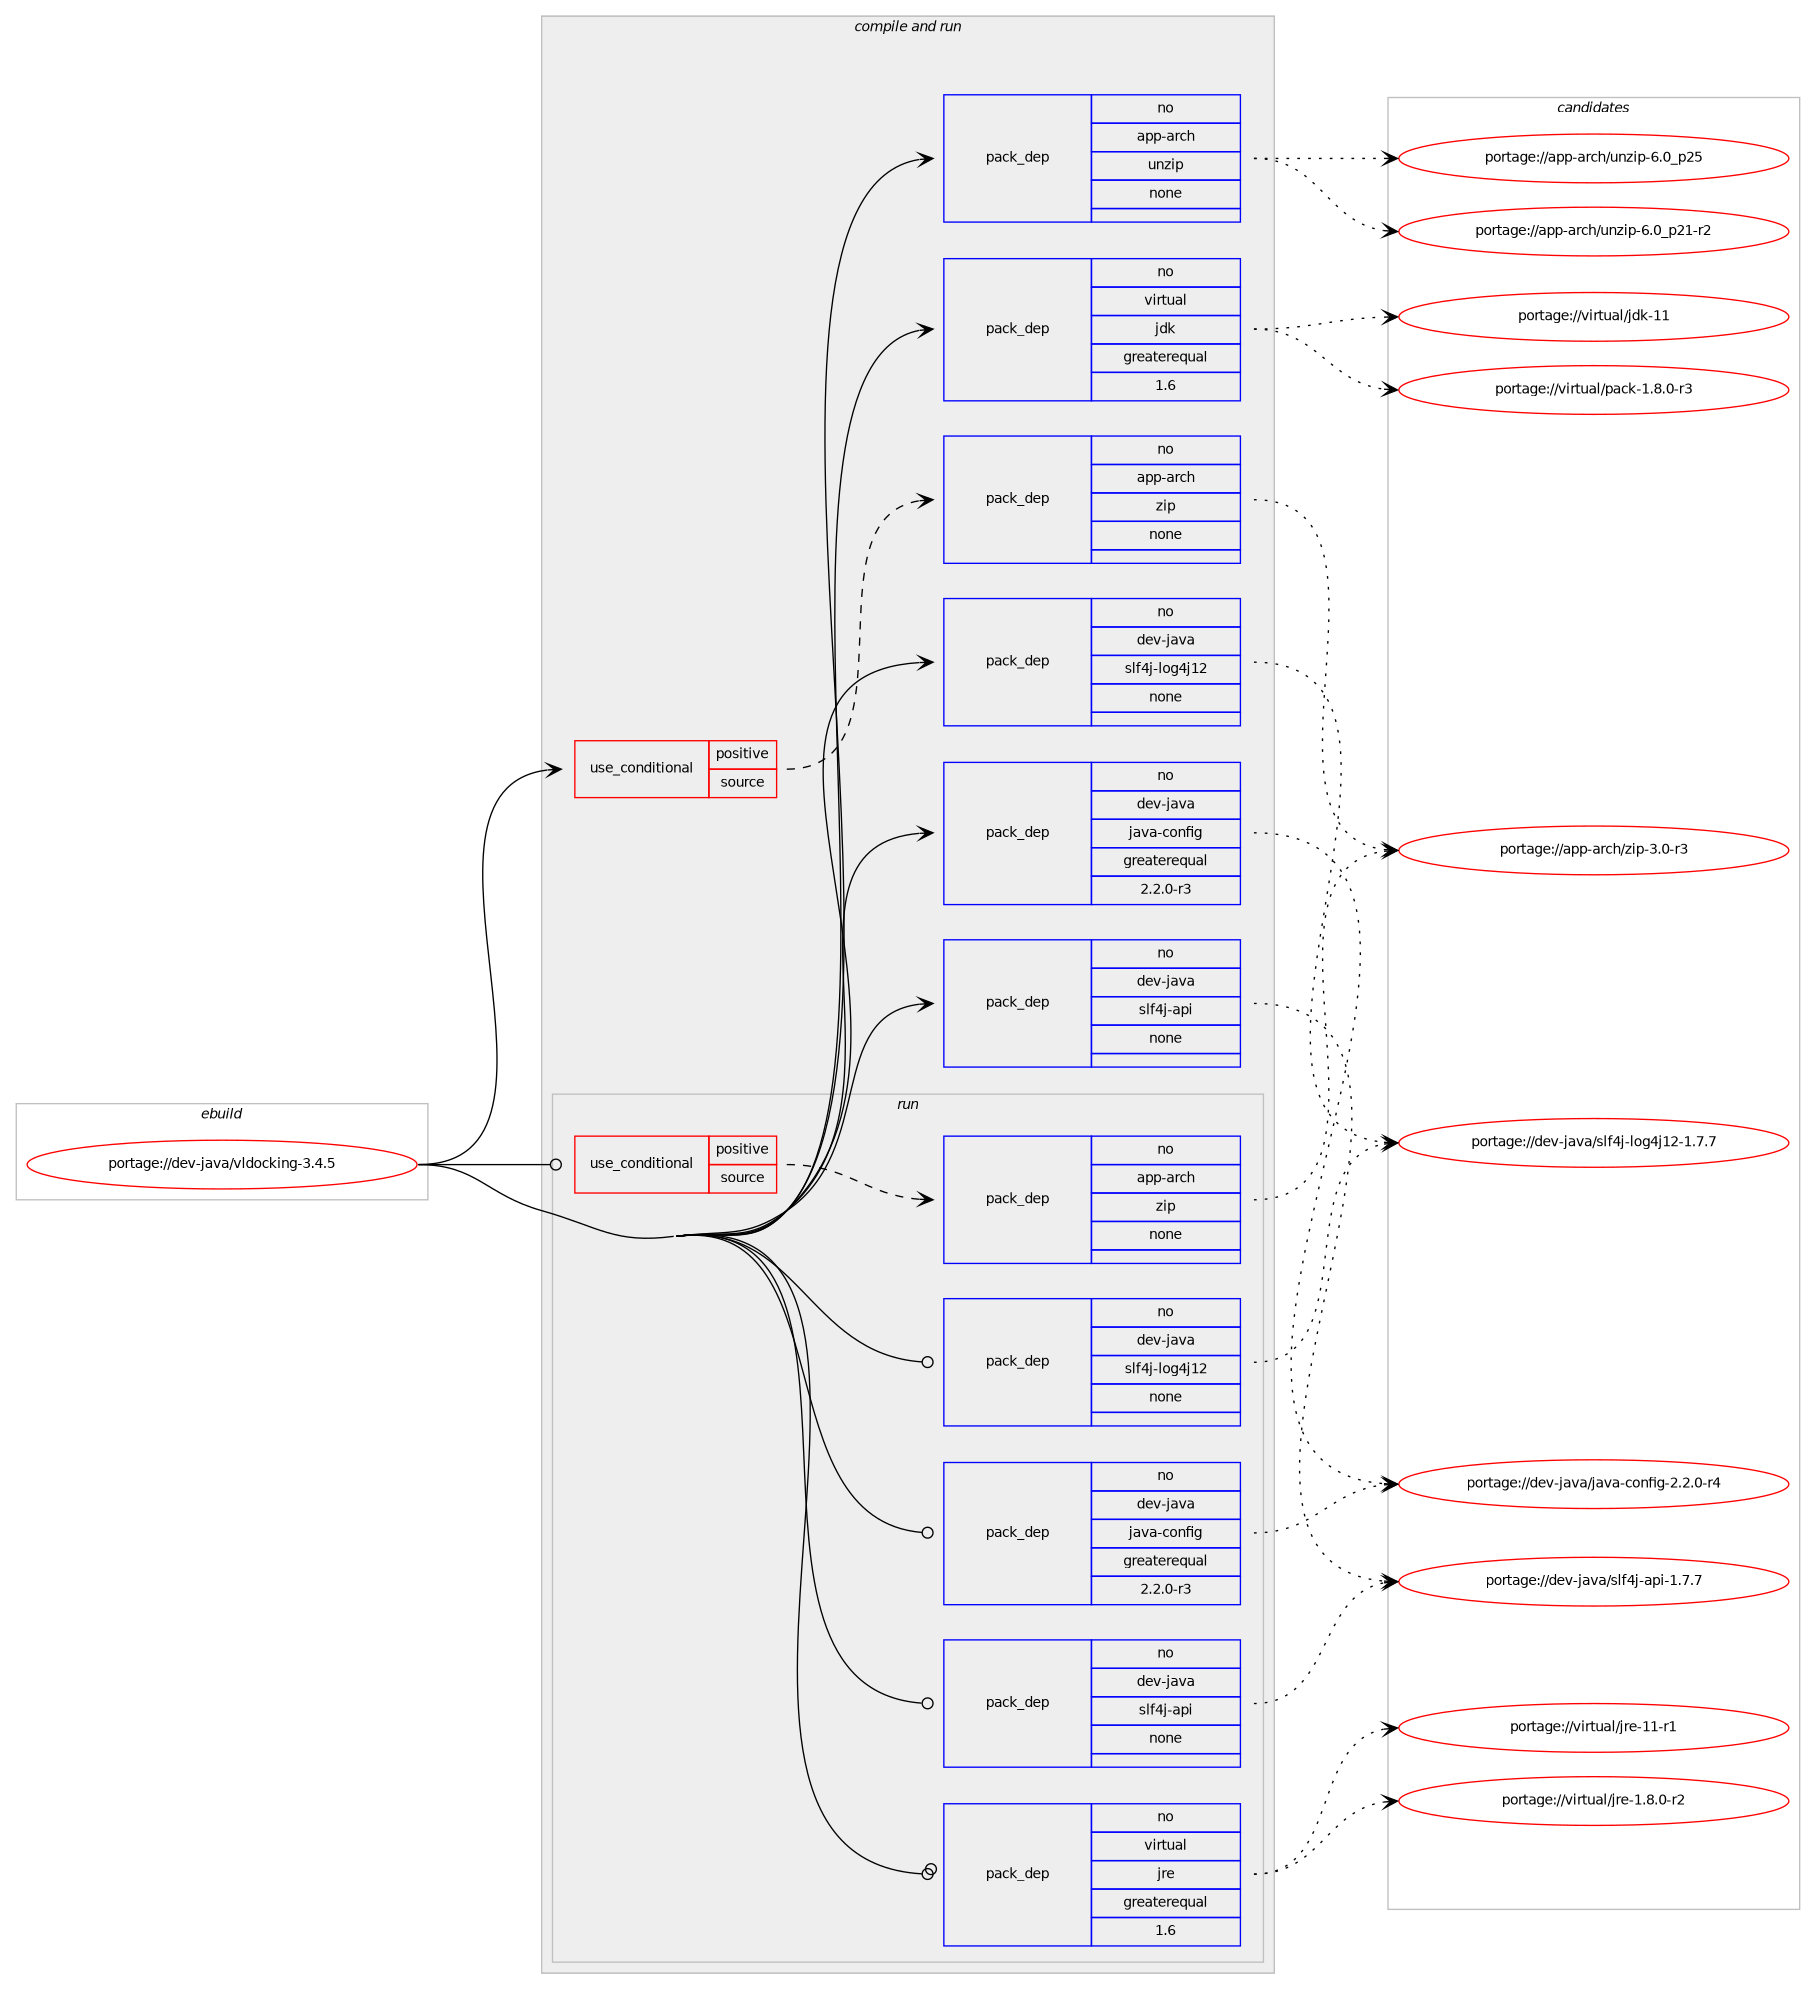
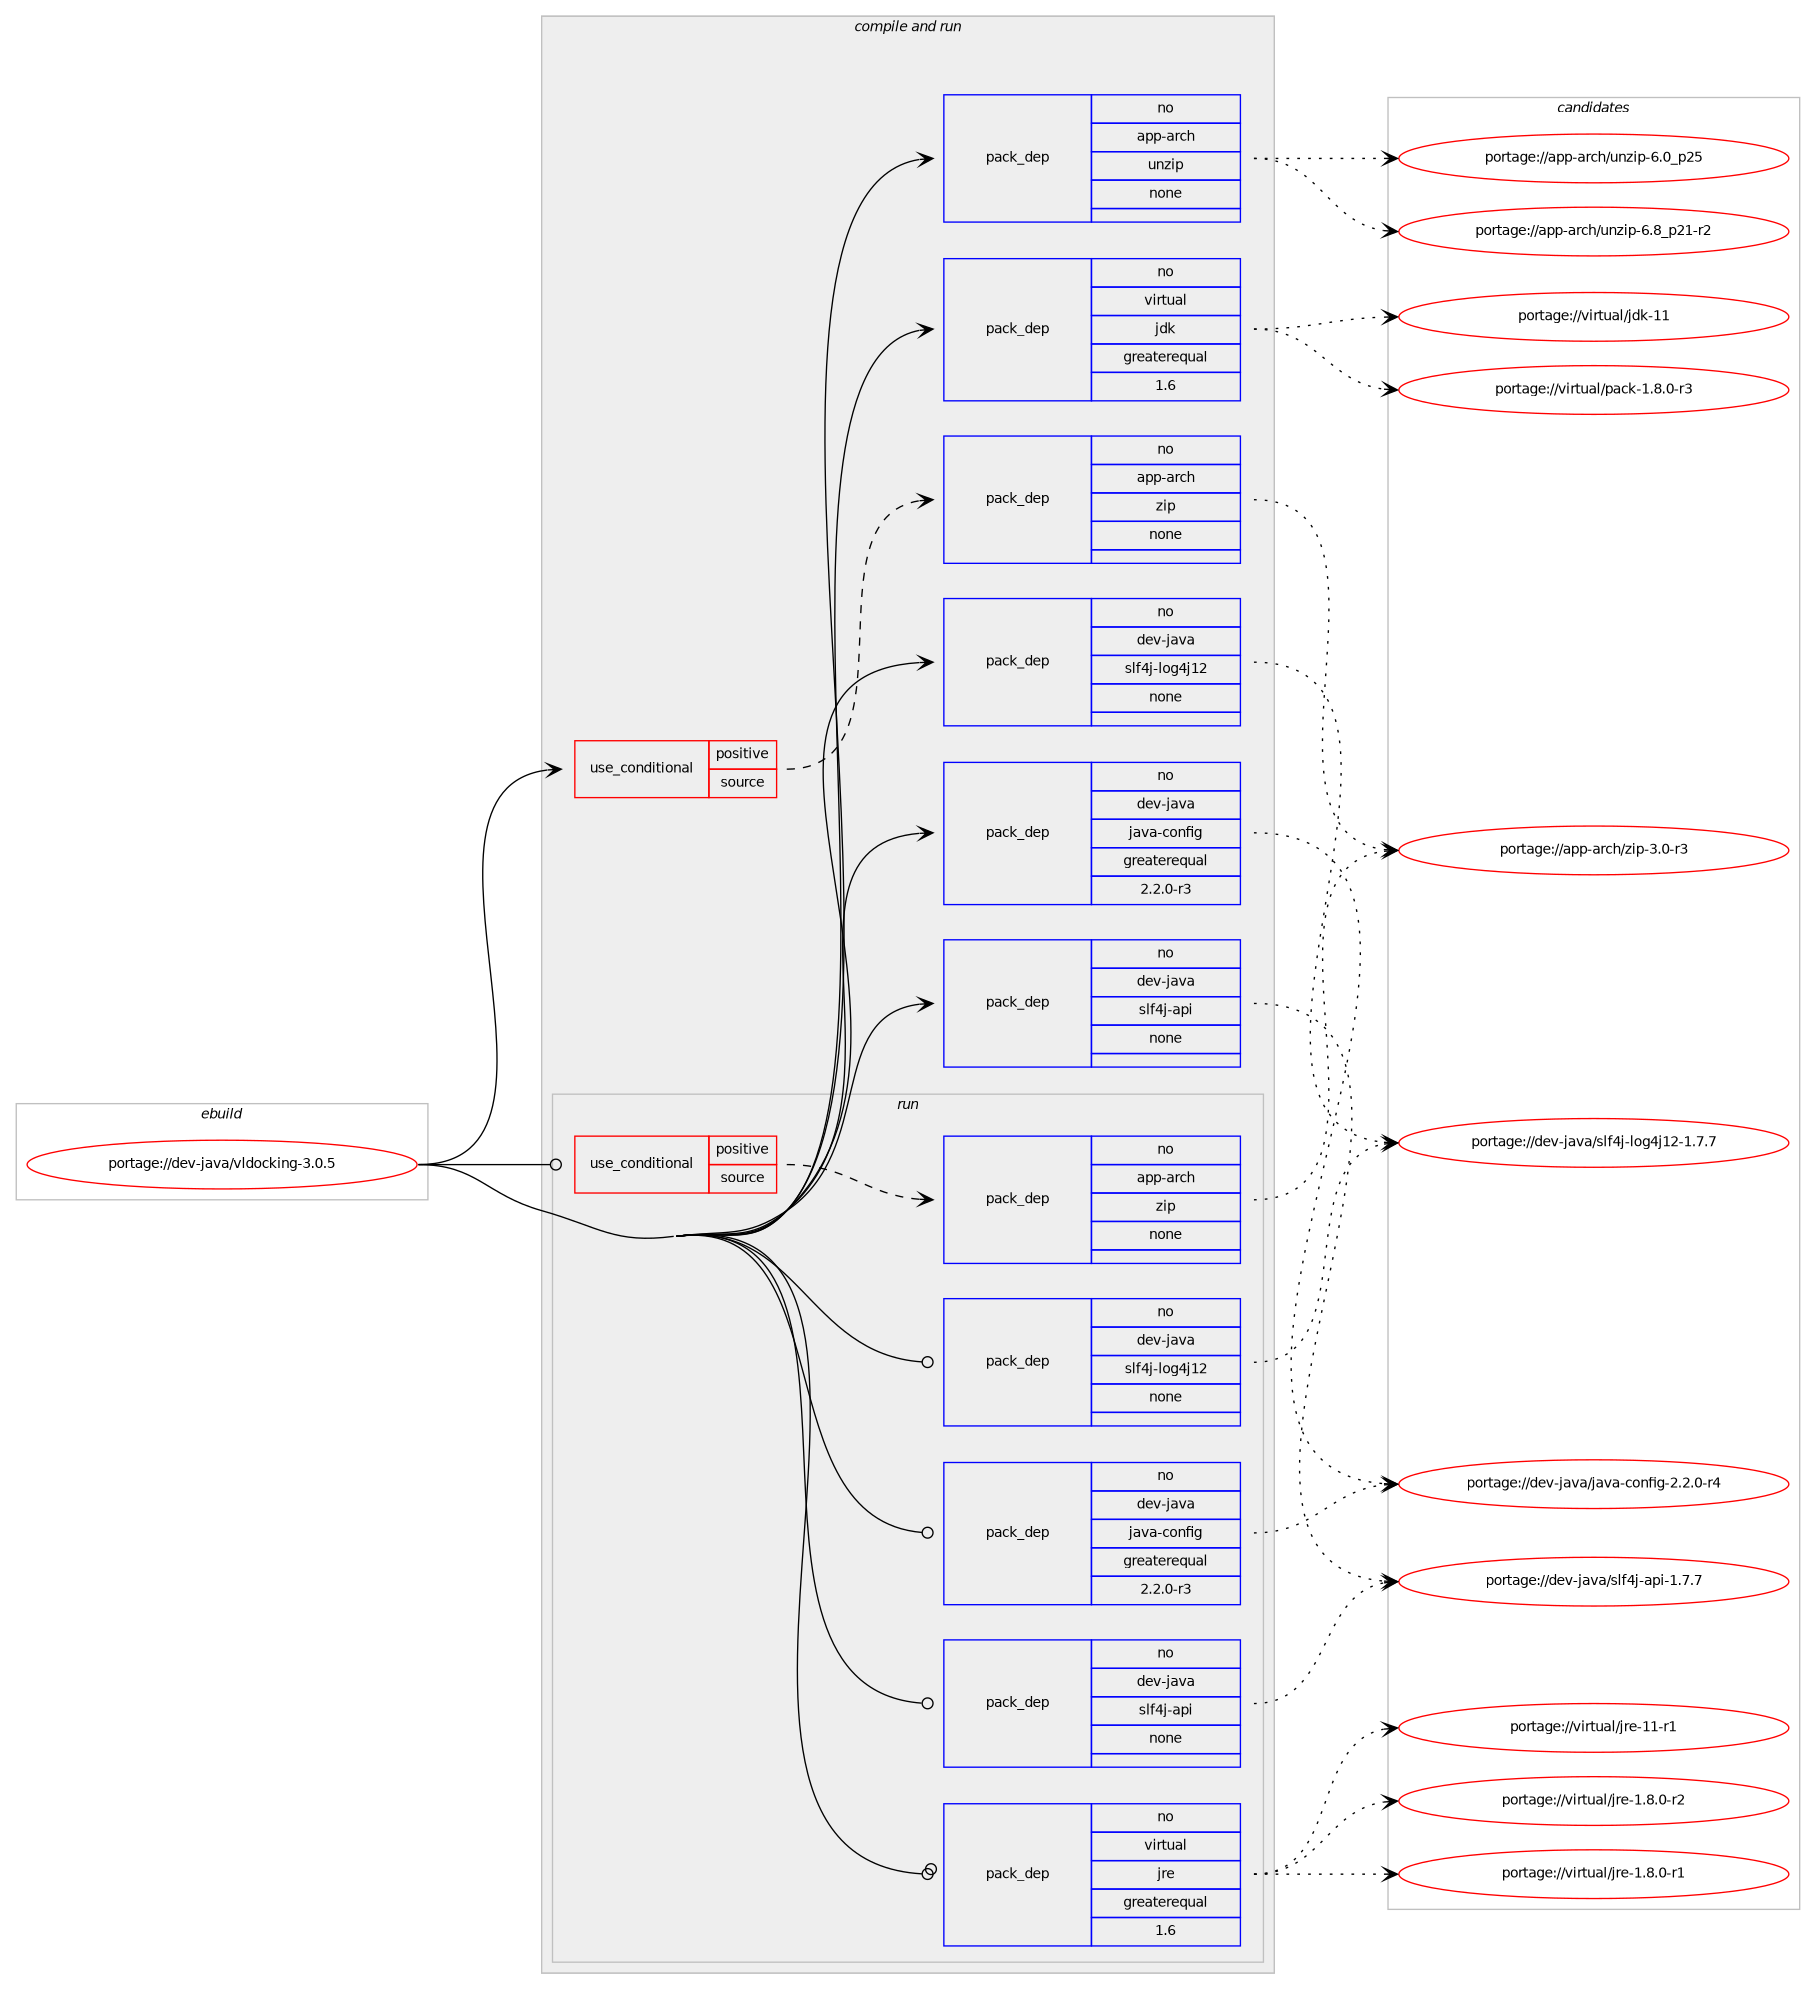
node "portage://app-arch/unzip-6.0_p21-r2": label "portage://app-arch/unzip-6.0_p21-r2" -> "portage://app-arch/unzip-6.8_p21-r2"
node "portage://dev-java/vldocking-3.4.5": label "portage://dev-java/vldocking-3.4.5" -> "portage://dev-java/vldocking-3.0.5"
node "portage://virtual/jre-1.8.0-r1": added
